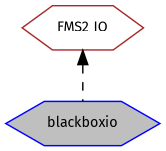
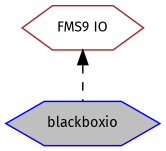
node "FMS2 IO": label "FMS2 IO" -> "FMS9 IO"
